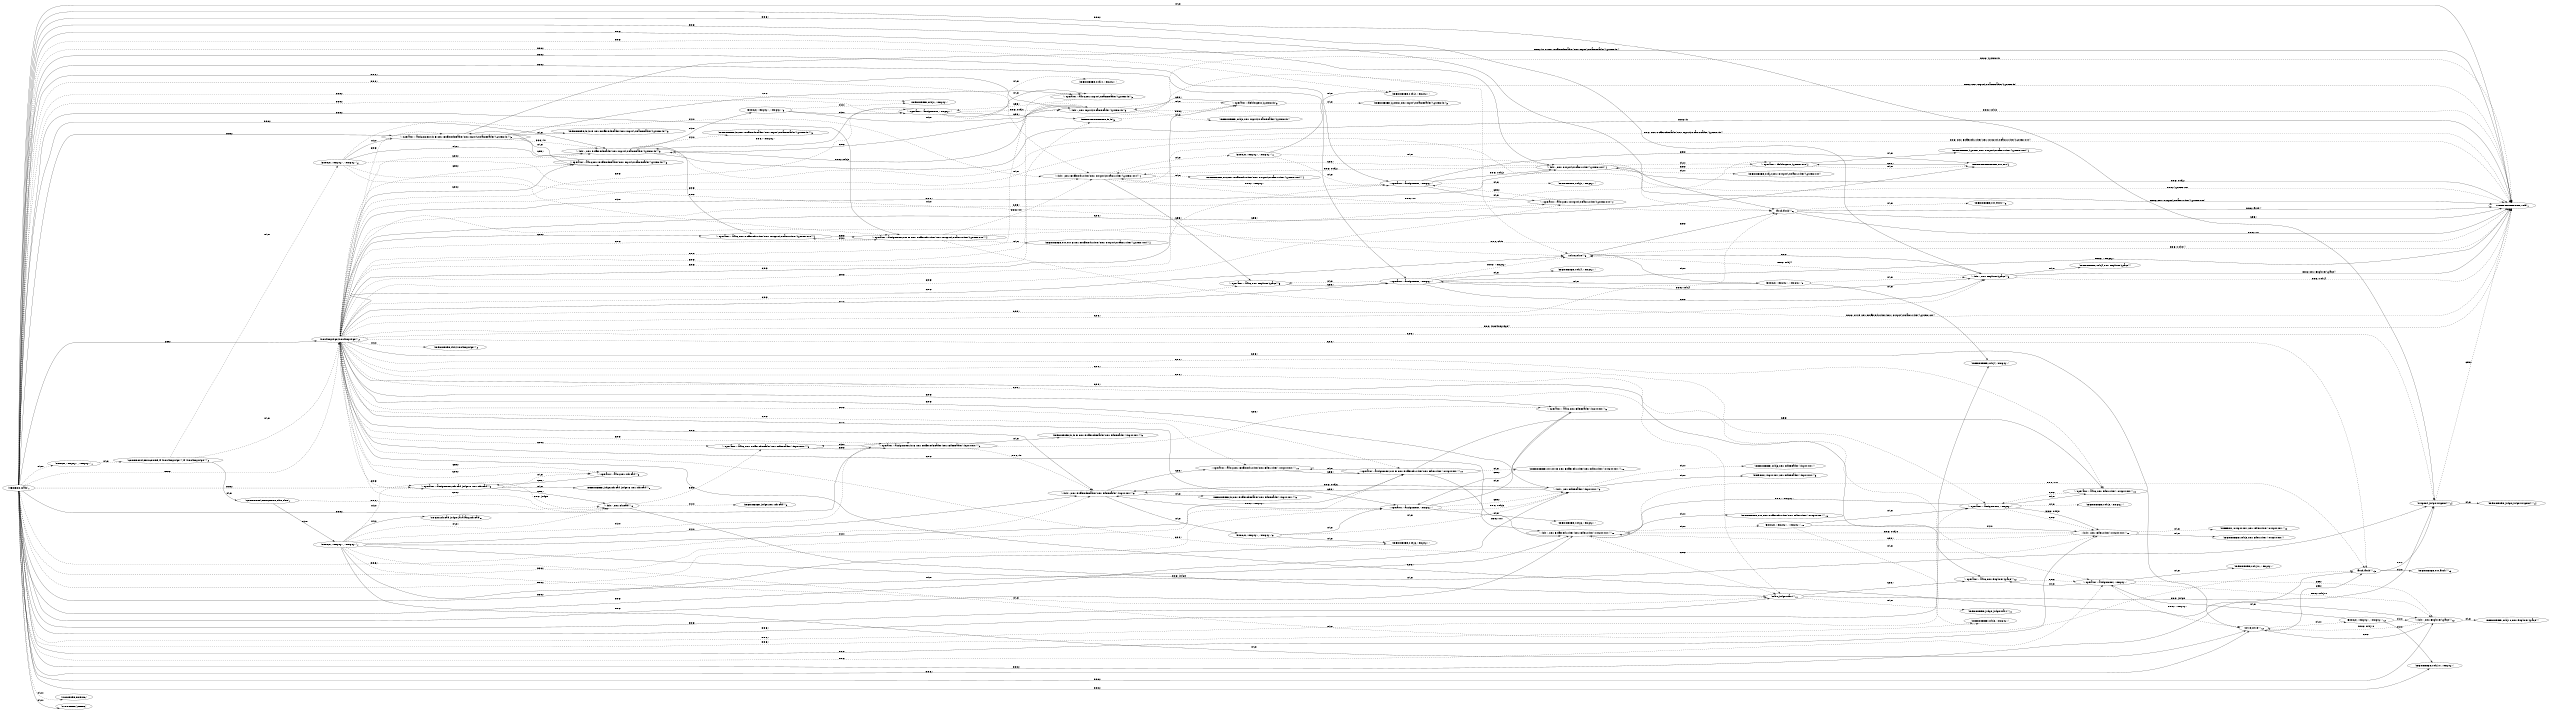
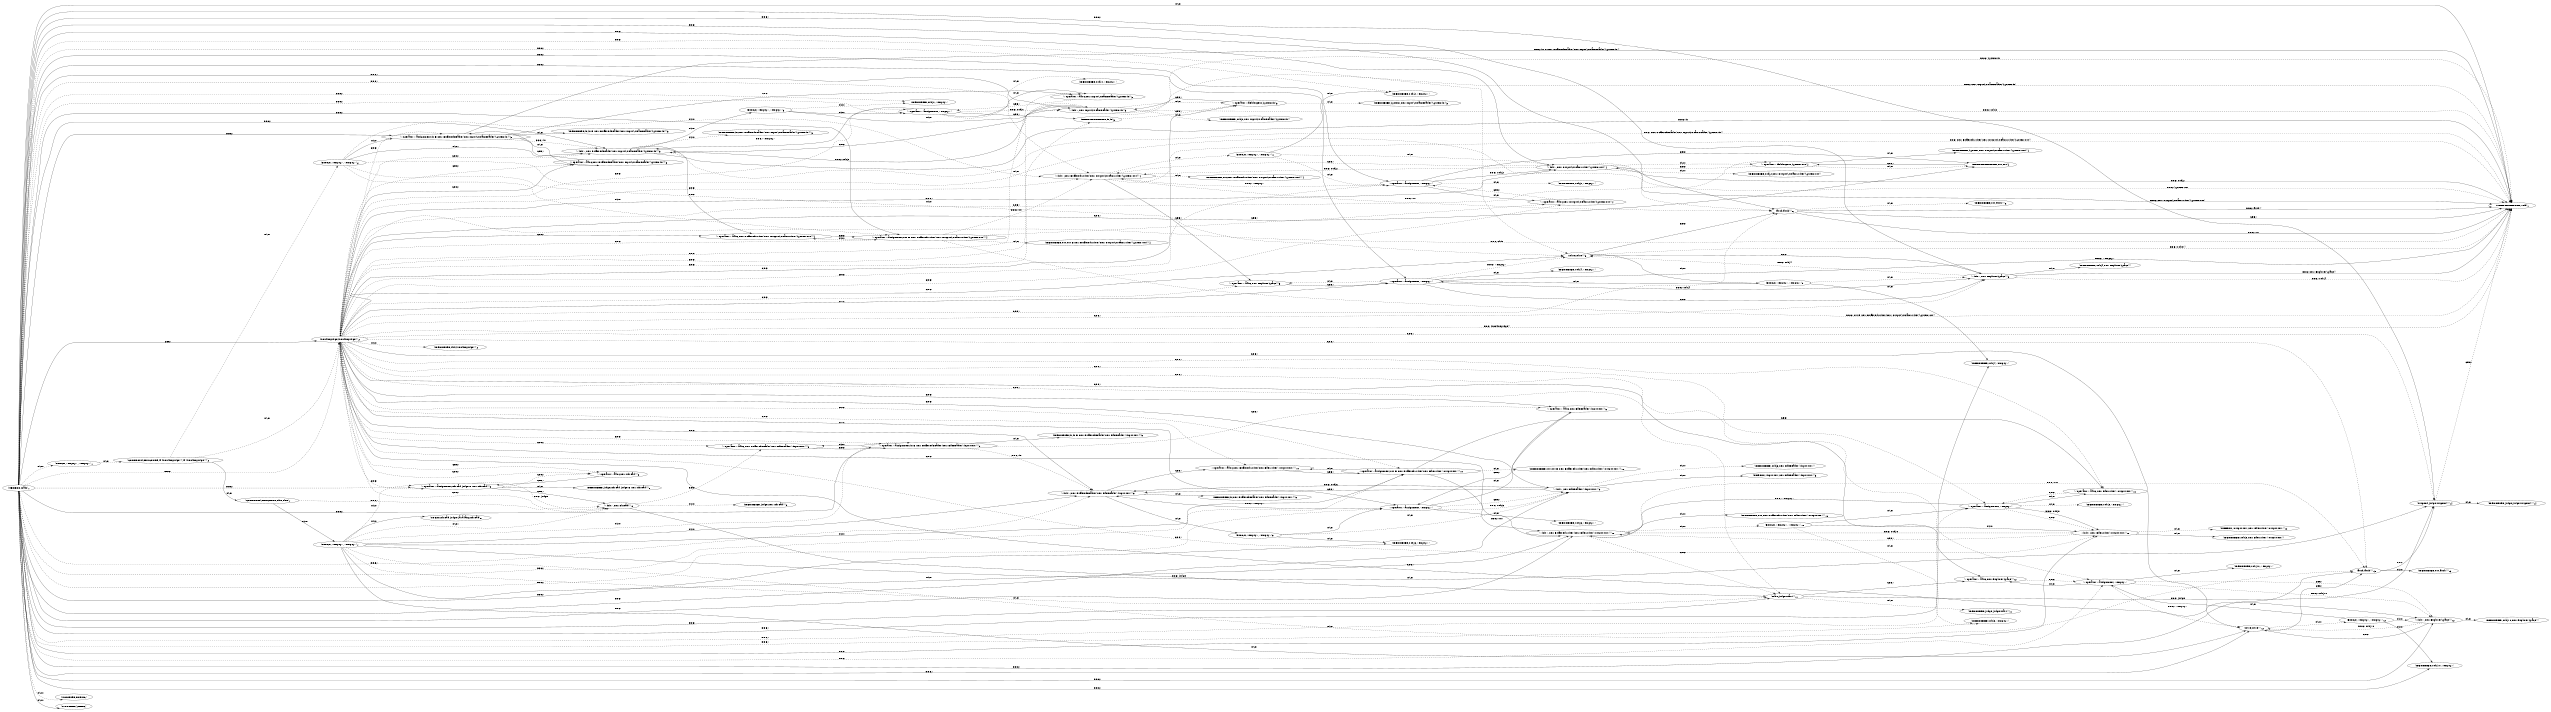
edge "(FIELD_IDENTIFIER,in,in)" -> "(<operator>.fieldAccess,System.in)": label "DDG: " -> "CFG: "
edge "(<operator>.assignment,Thread judge = new Thread())" -> "(<operator>.alloc,new Thread())": label "AST: " -> "CDG: "
